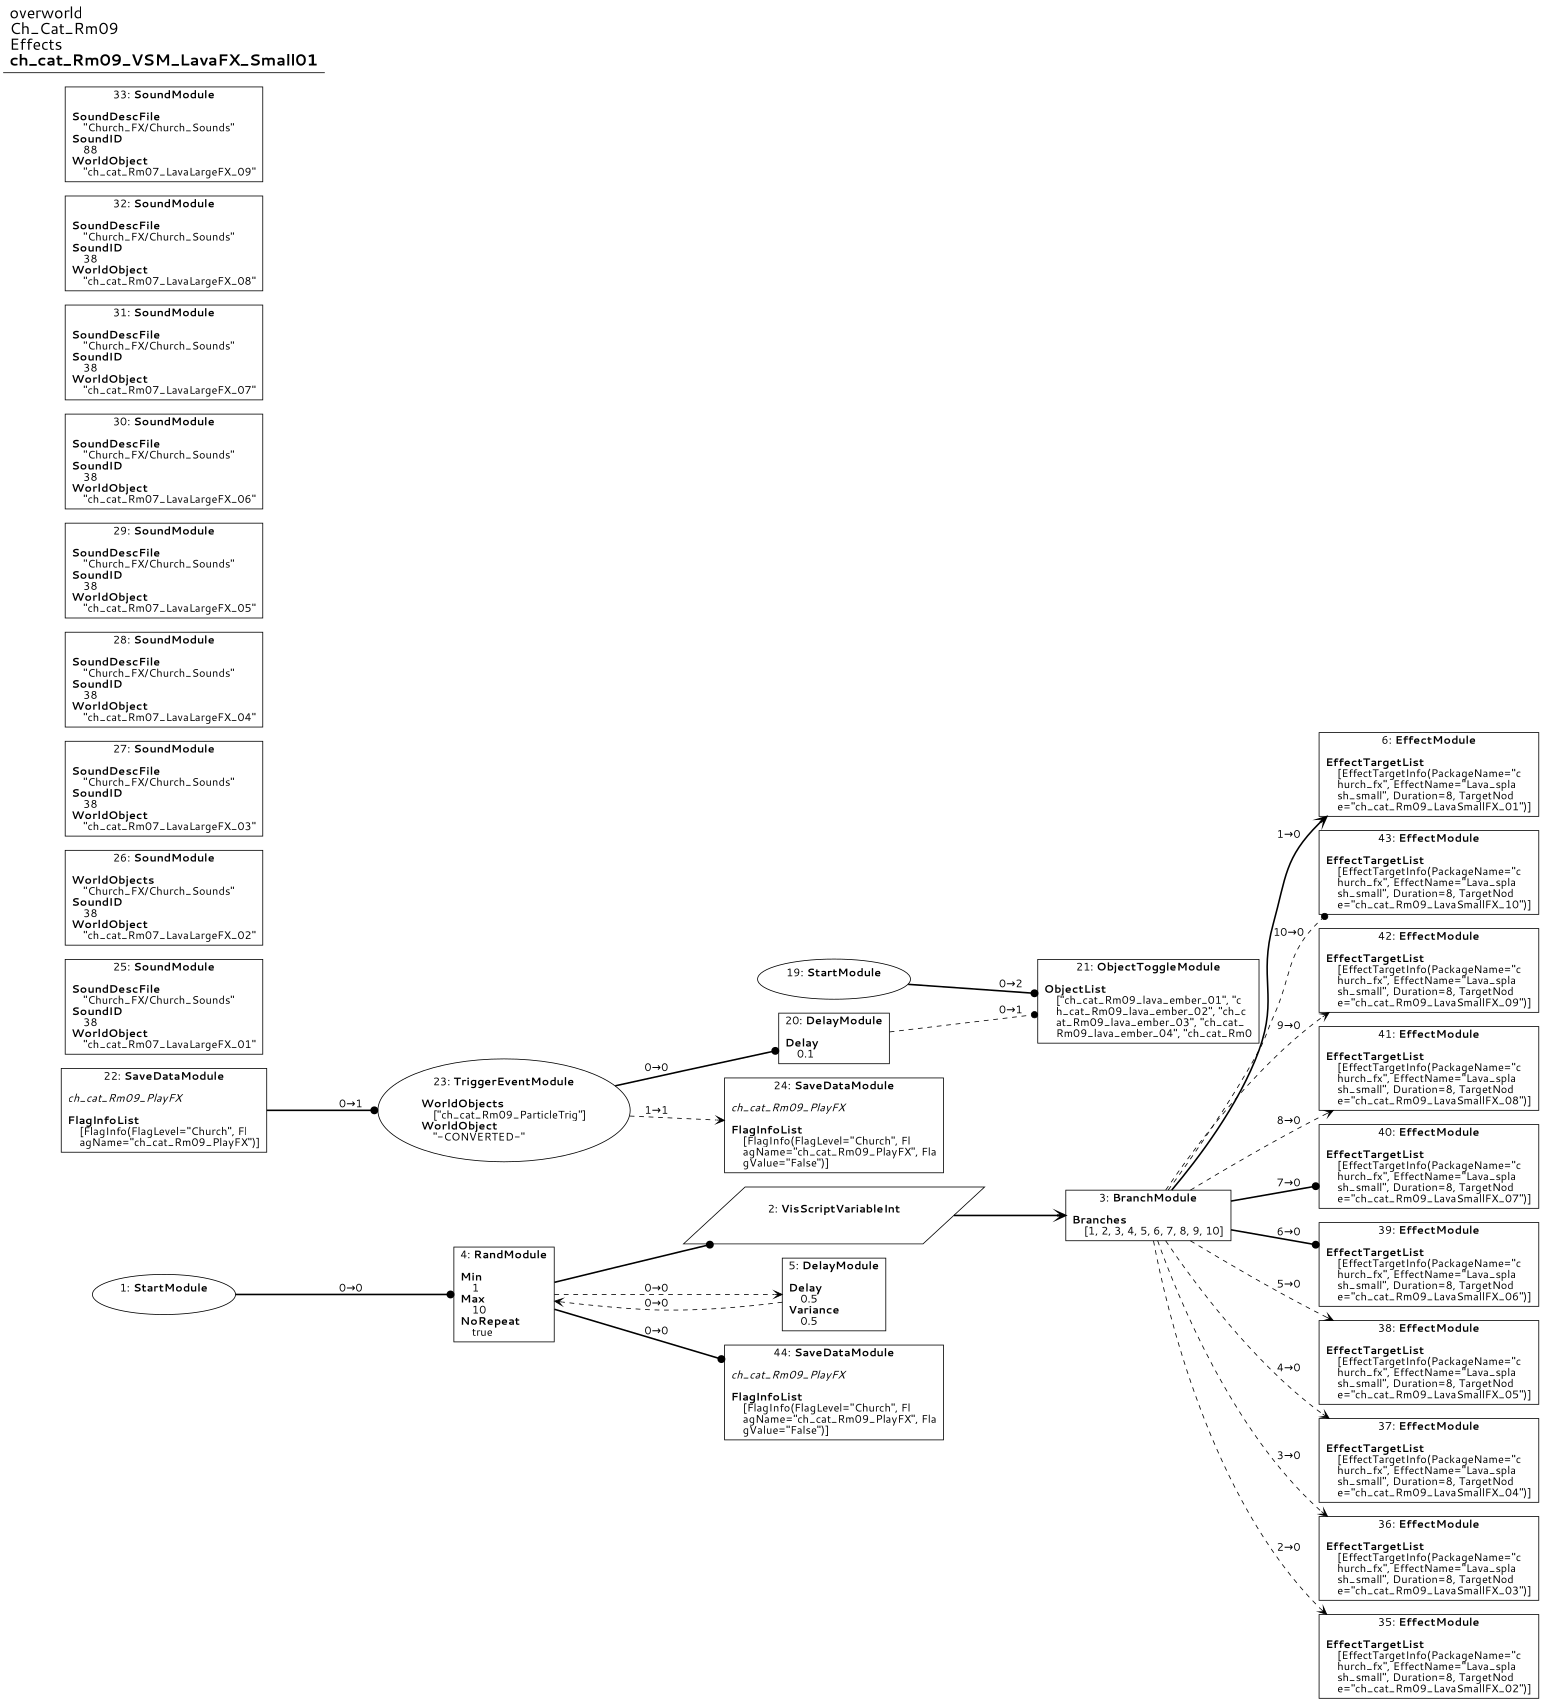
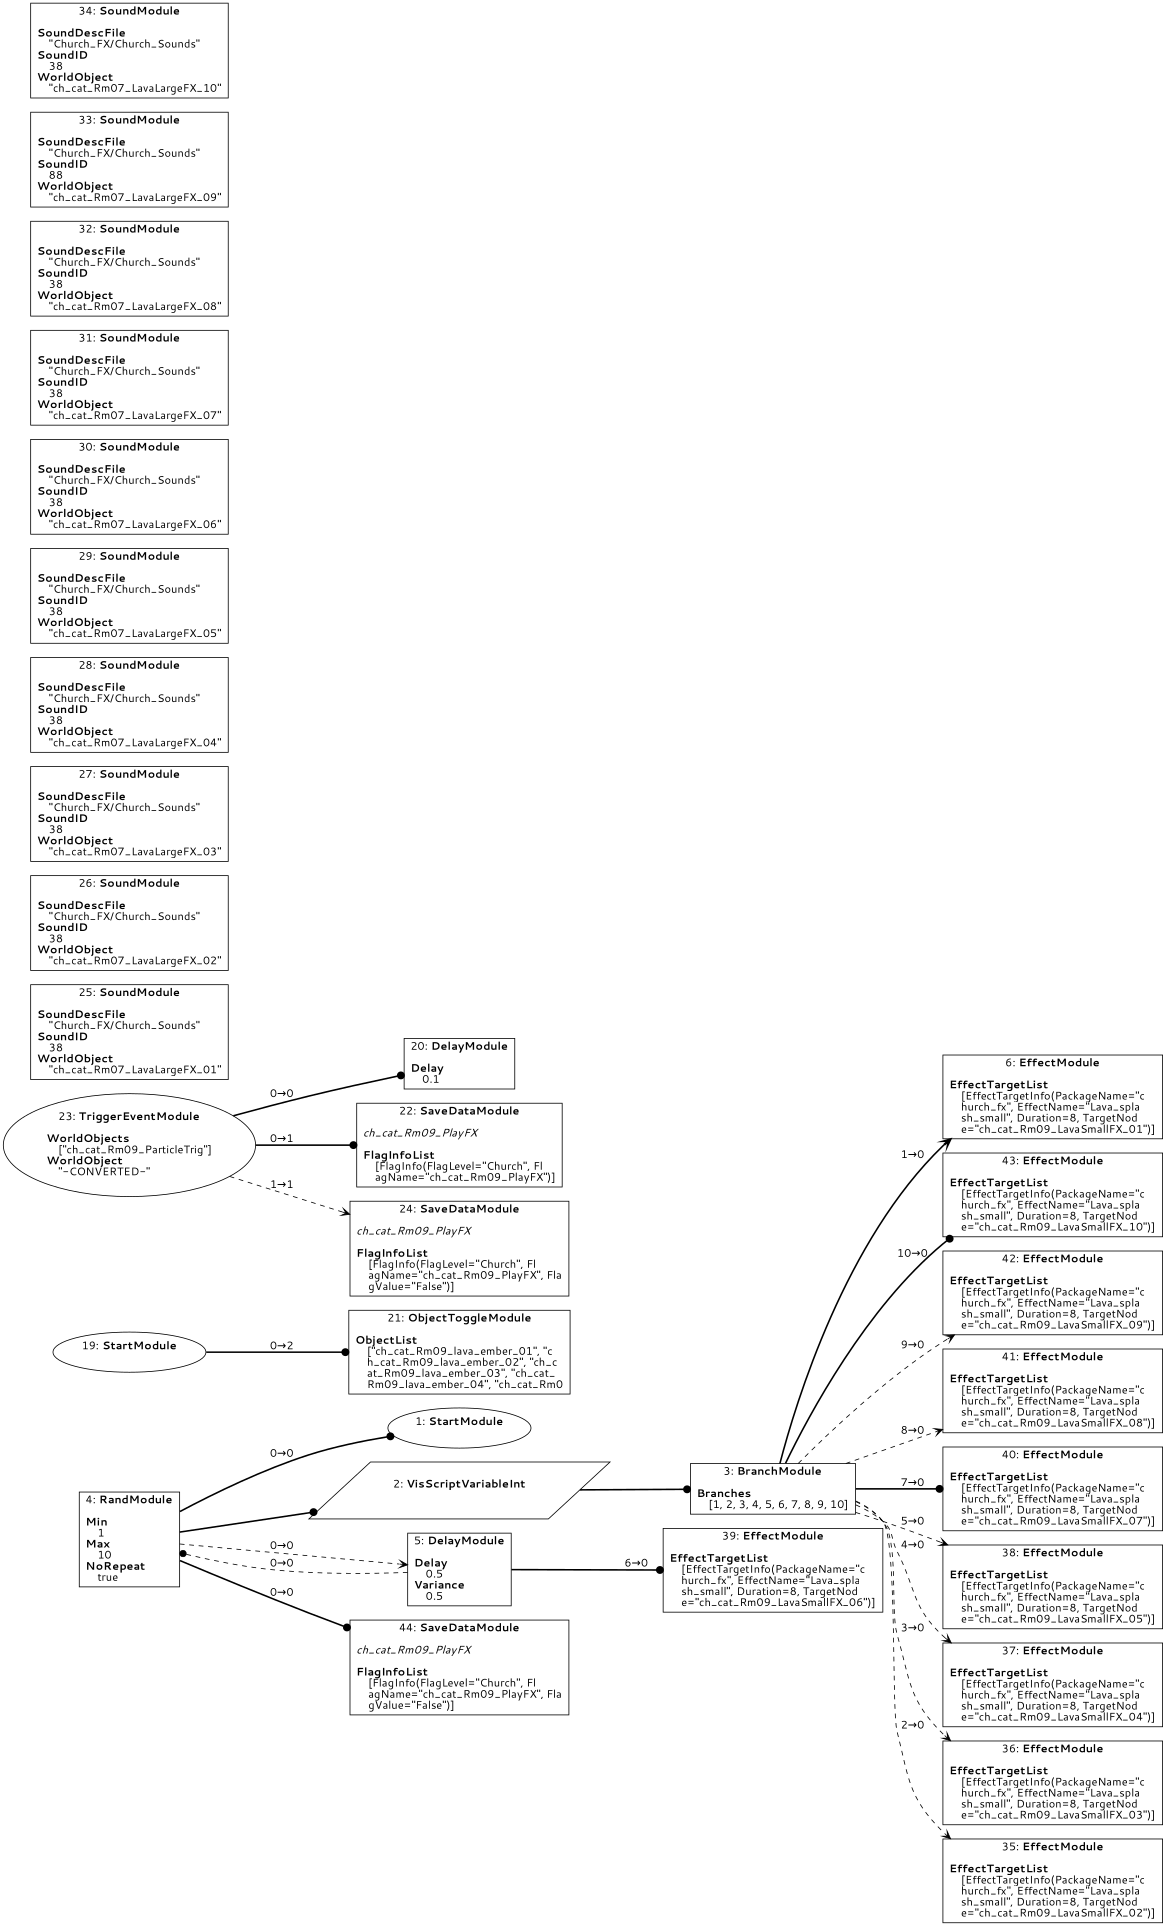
node "overworld": removed
node "34:": added
node "26:": text "WorldObjects" -> "SoundDescFile"
edge "3:" -> "43:": style dashed -> bold
edge "20:" -> "21:": removed, label "0→1"
edge "22:" -> "23:": reversed
edge "2:" -> "3:": arrowhead vee -> dot
edge "3:" -> "39:": now "5:" -> "39:"
edge "1:" -> "4:": reversed
edge "5:" -> "4:": arrowhead vee -> dot
